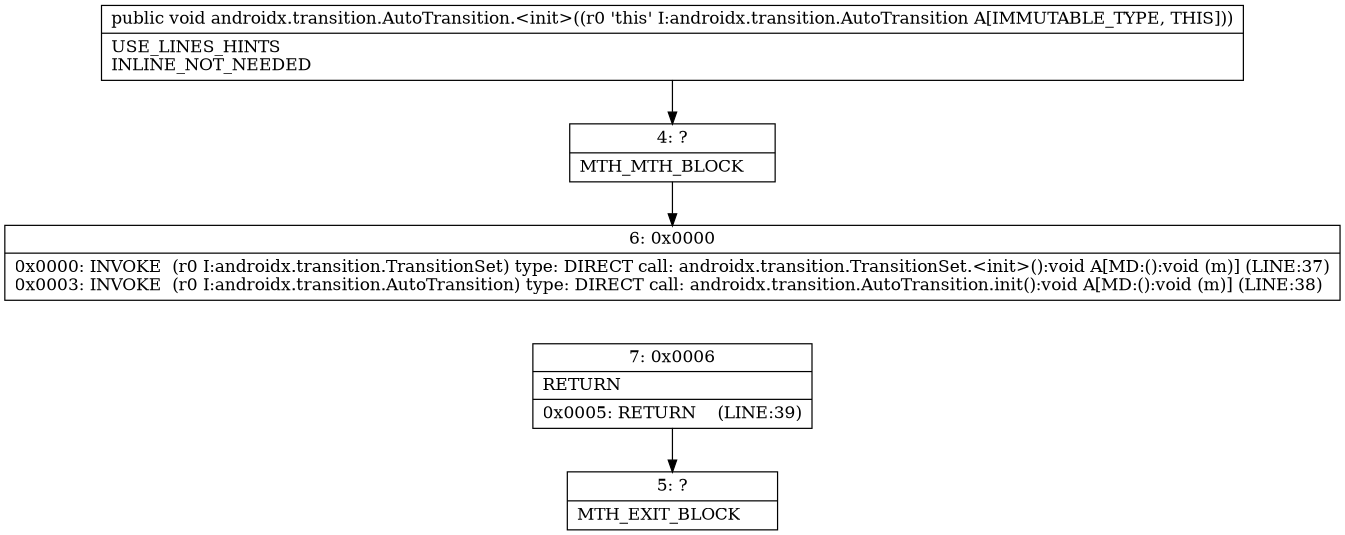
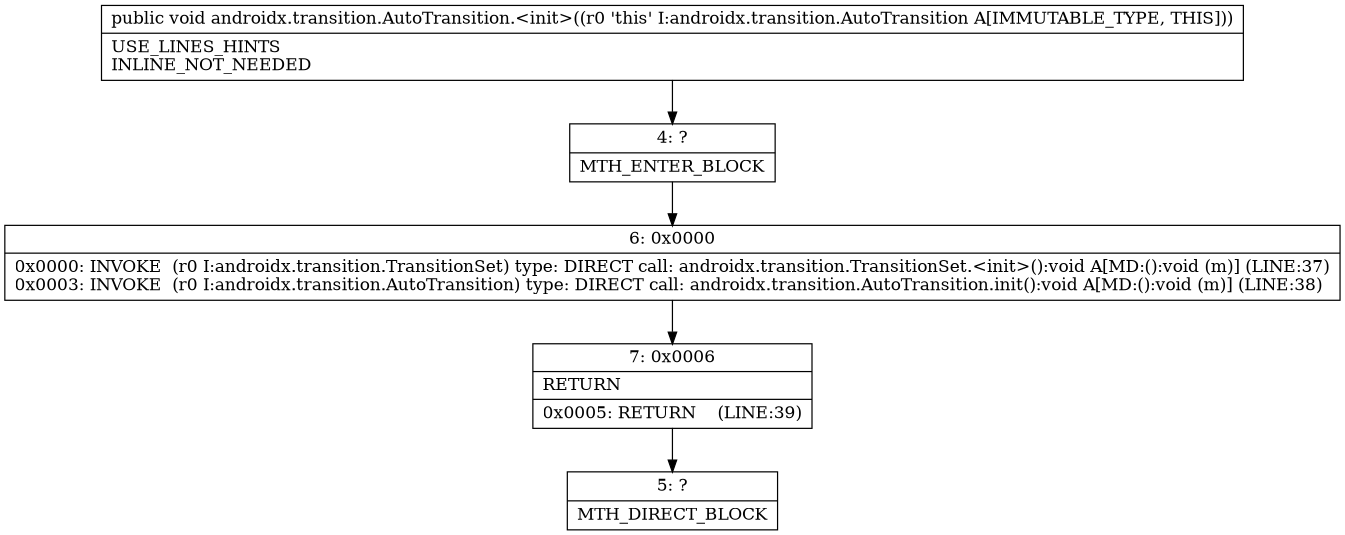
node "4: ?": text "MTH_MTH_BLOCK" -> "MTH_ENTER_BLOCK"
edge "6: 0x0000" -> "7: 0x0006": added
node "5: ?": text "MTH_EXIT_BLOCK" -> "MTH_DIRECT_BLOCK"
